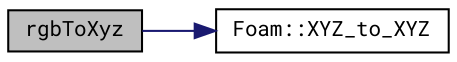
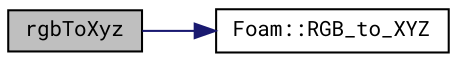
node "Foam::XYZ_to_XYZ": label "Foam::XYZ_to_XYZ" -> "Foam::RGB_to_XYZ"
